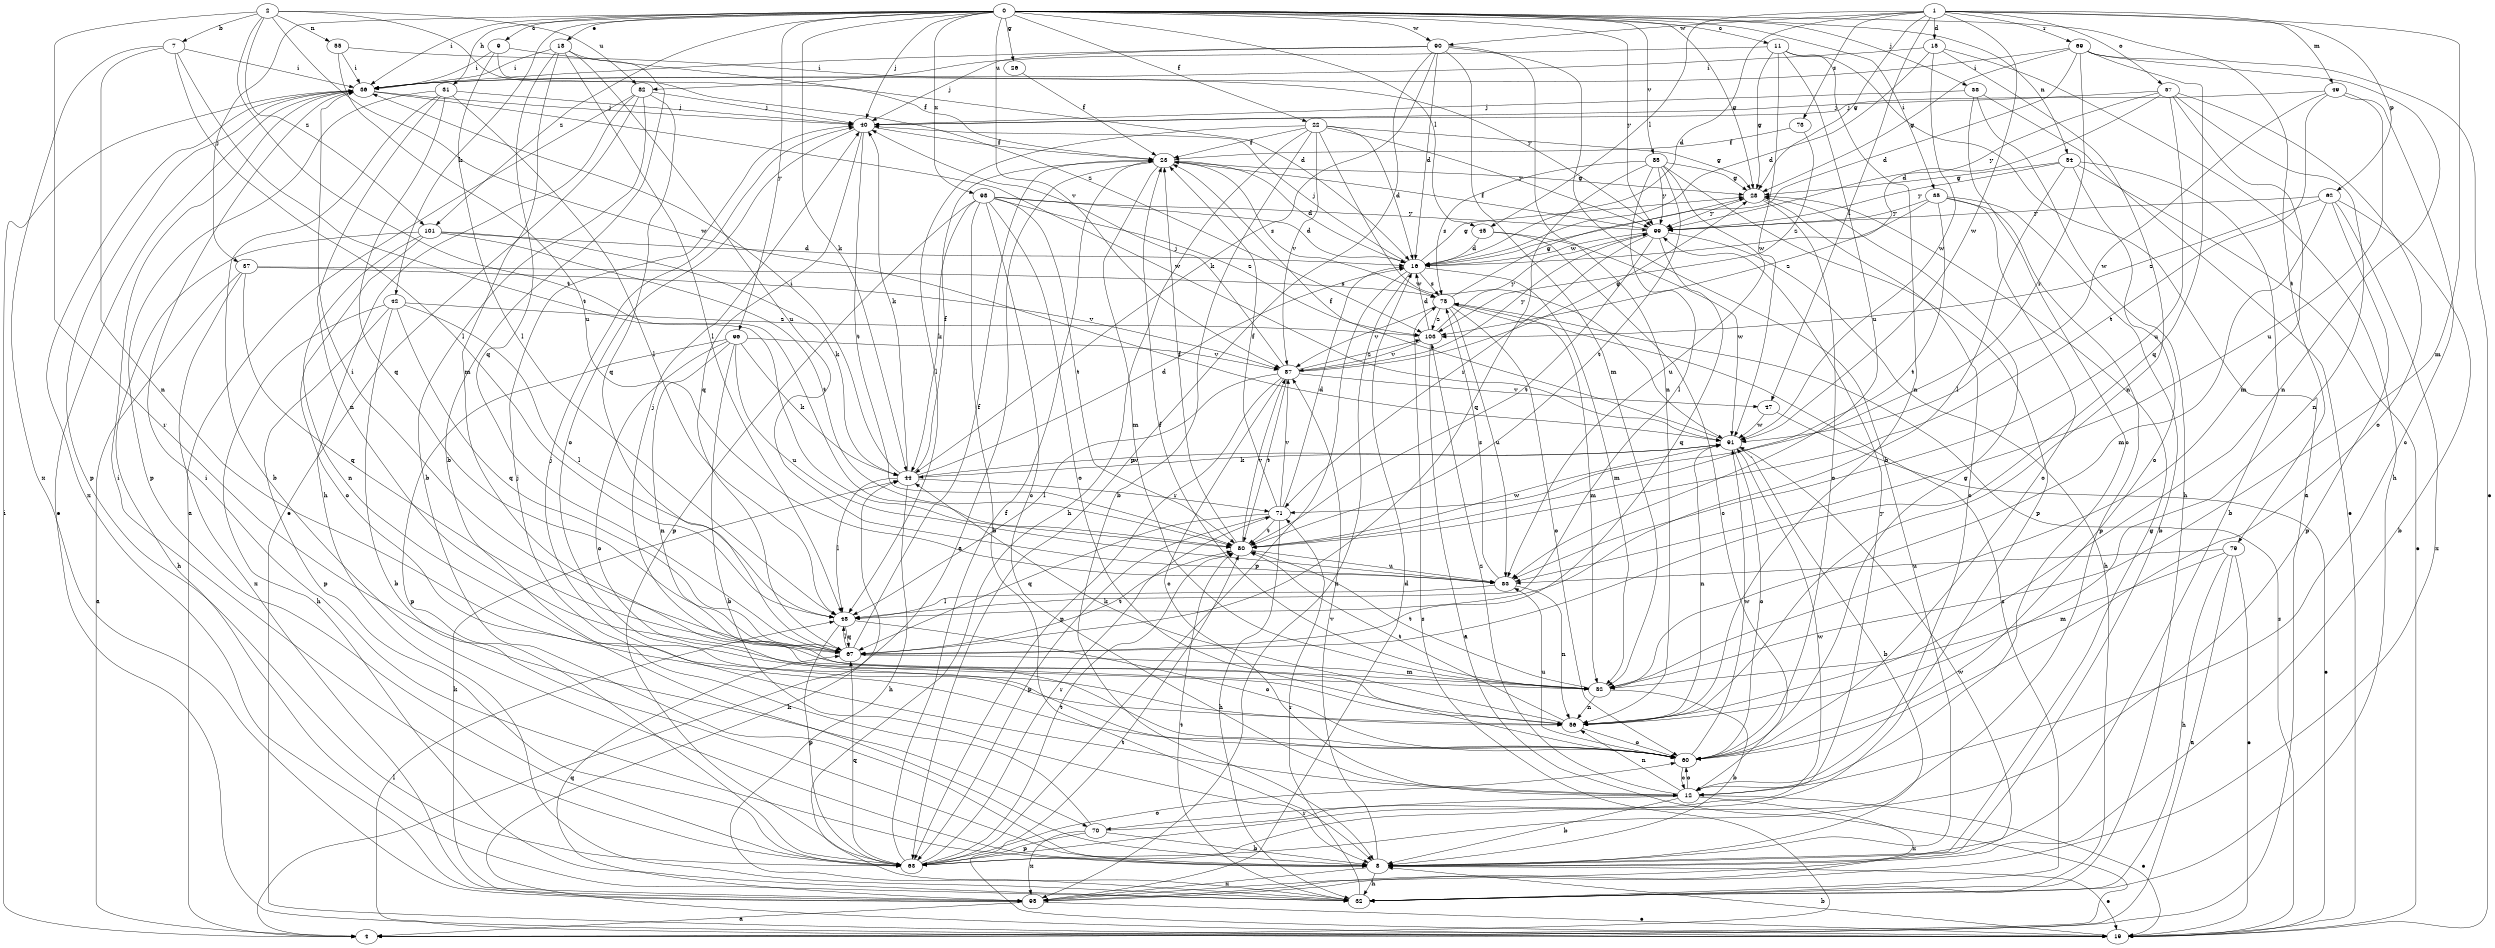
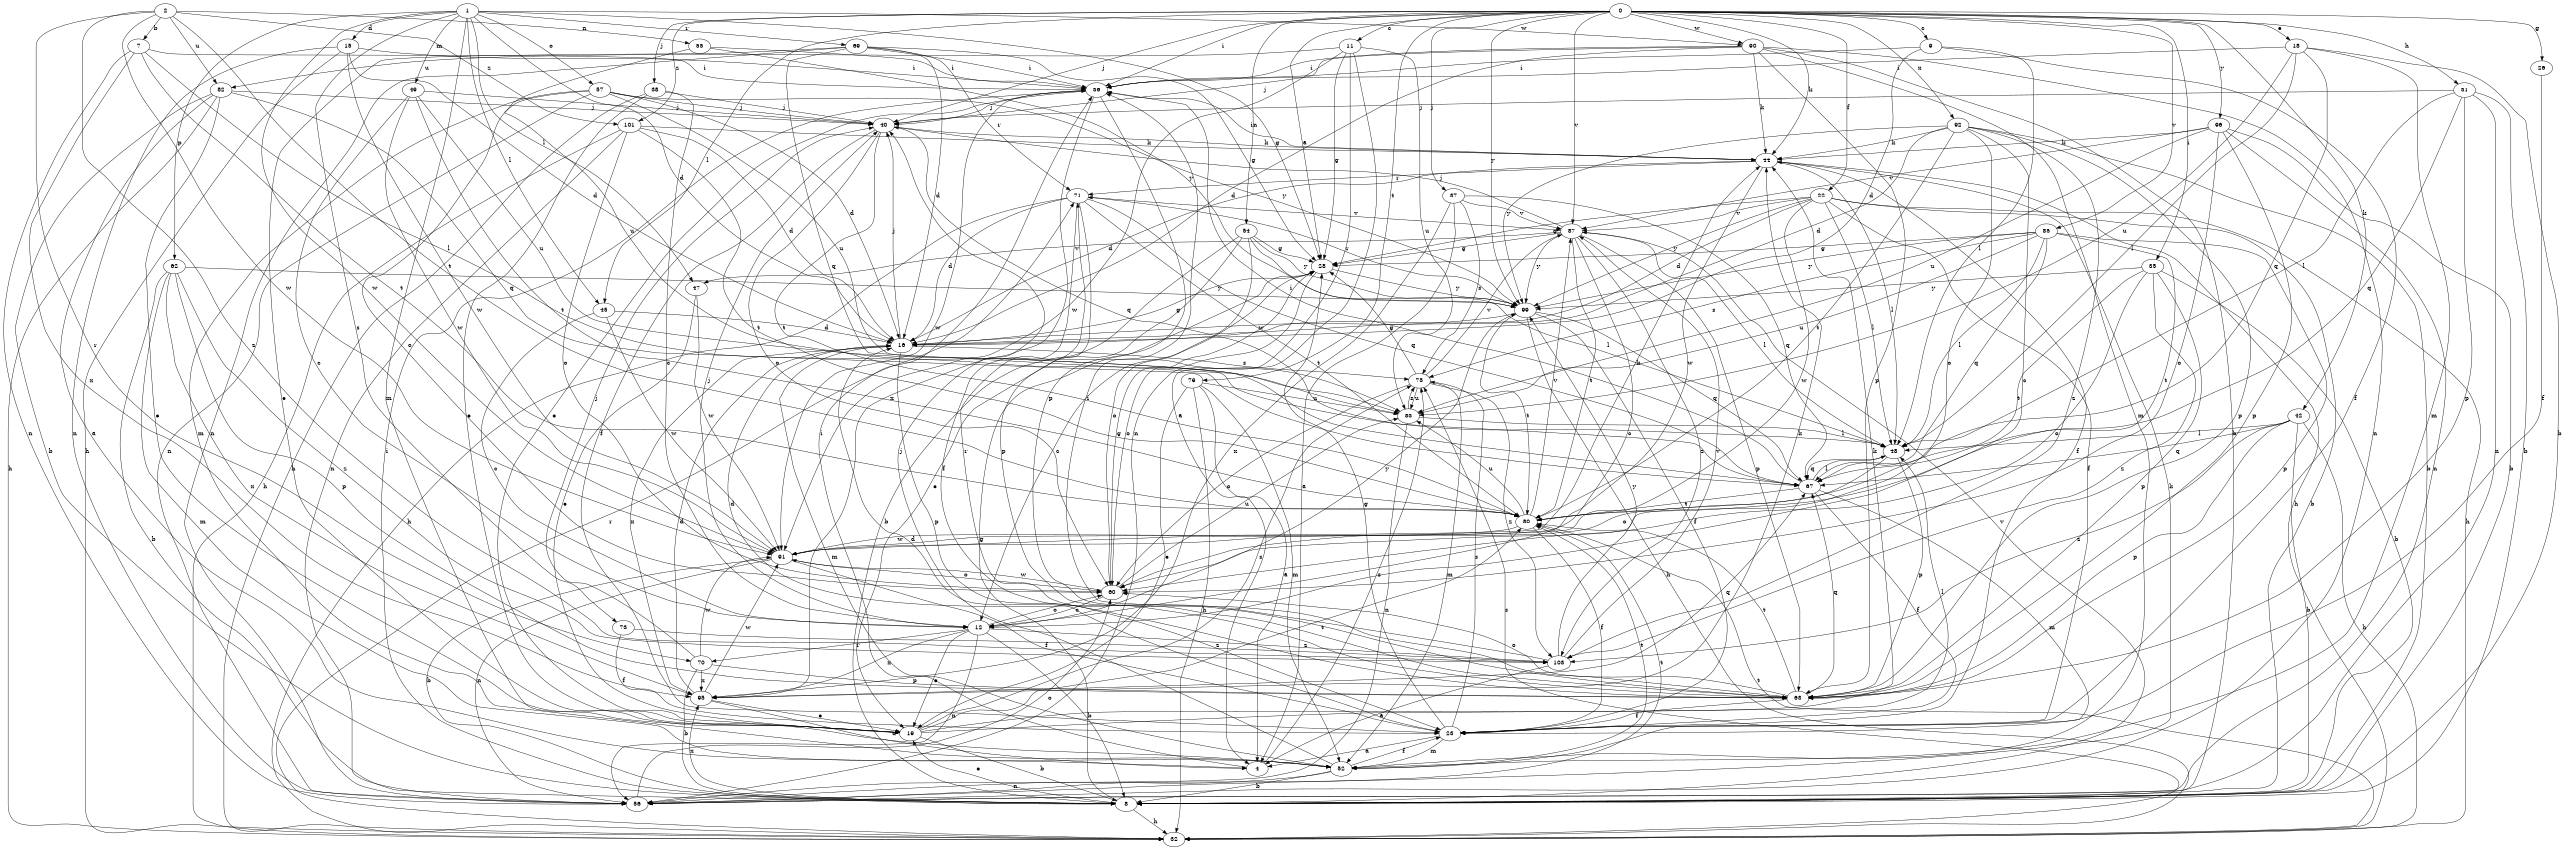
edge "0" -> "28": label "g" -> "a"
node "98": label "98" -> "92"
edge "44" -> "40": reversed
